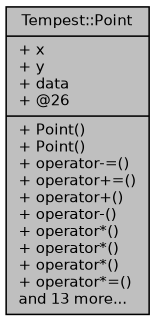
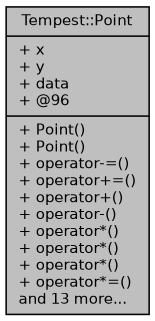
node "Tempest::Point": text "+ @26" -> "+ @96"
